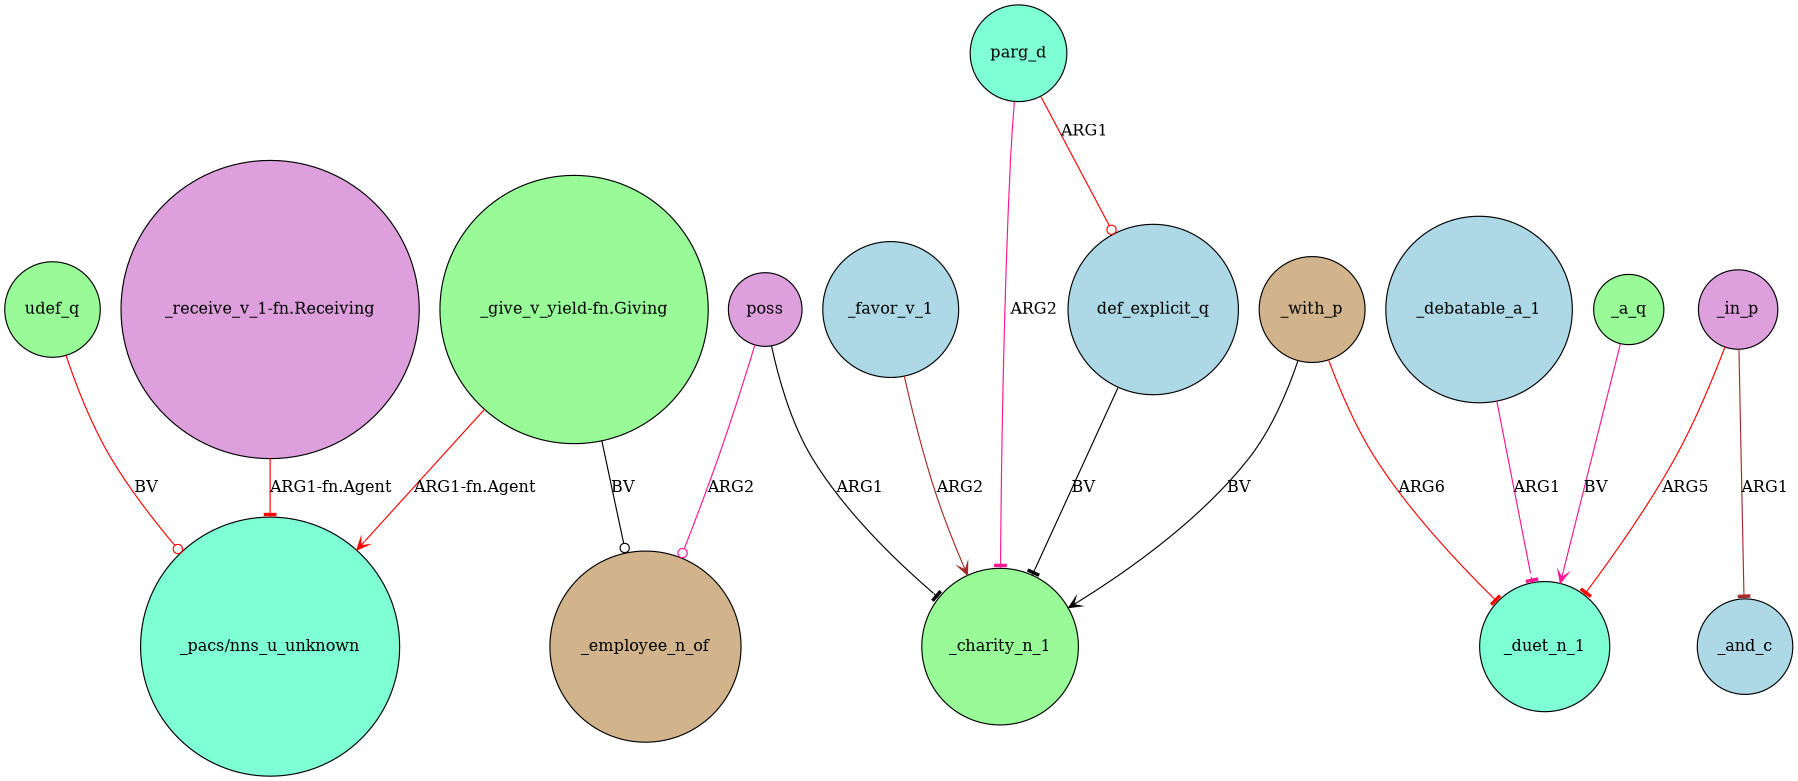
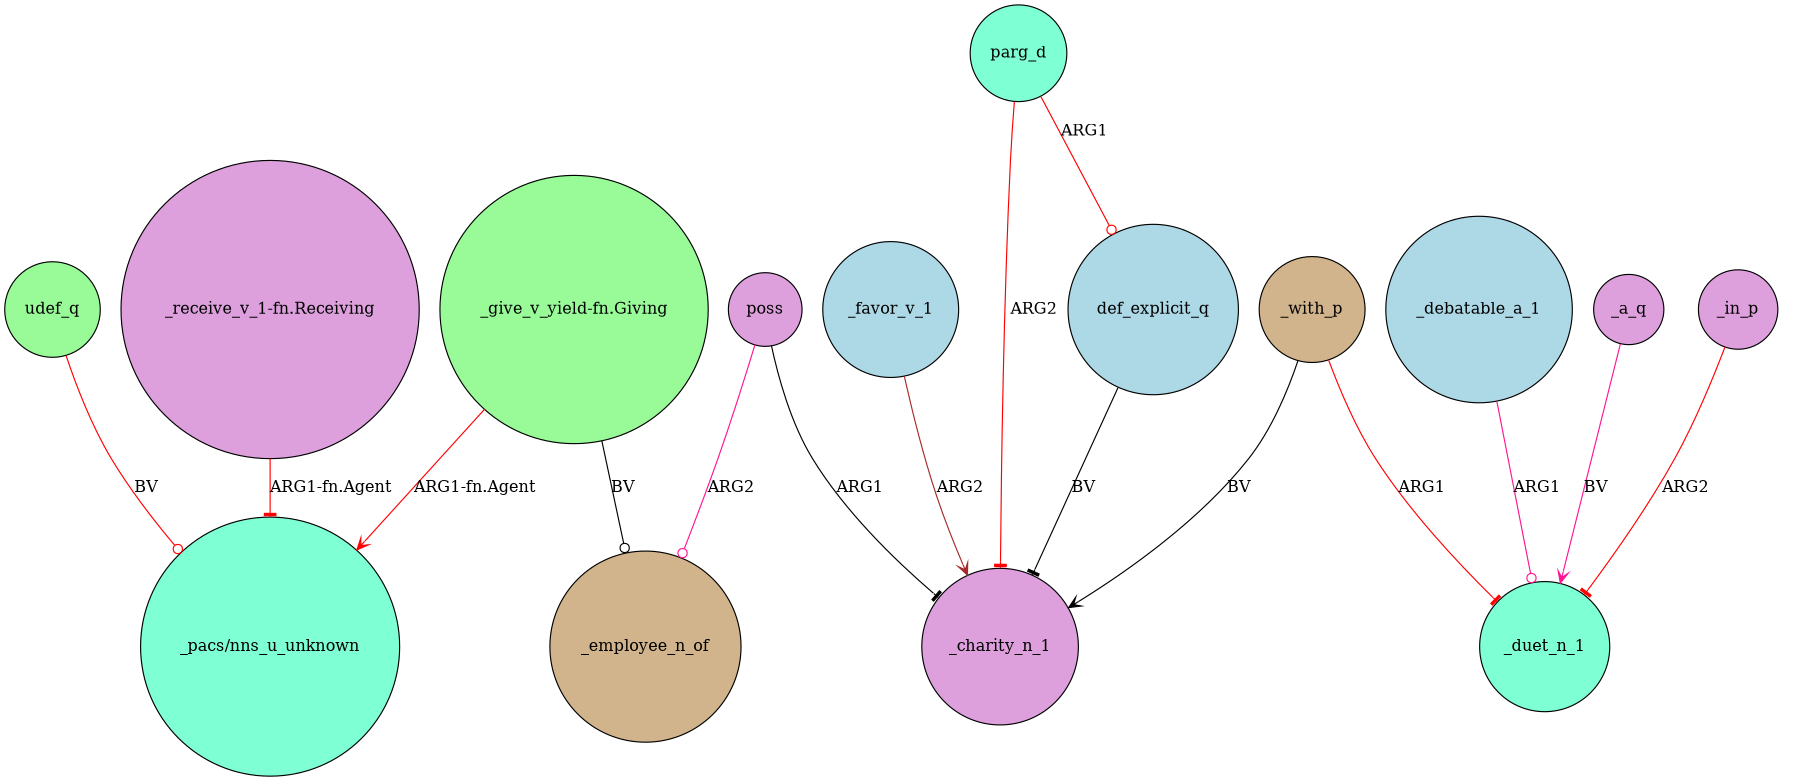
node "_a_q": fillcolor palegreen -> plum
edge "parg_d" -> "_charity_n_1": color deeppink -> red
edge "_with_p" -> "_duet_n_1": label "ARG6" -> "ARG1"
edge "_debatable_a_1" -> "_duet_n_1": arrowhead tee -> odot
edge "_in_p" -> "_duet_n_1": label "ARG5" -> "ARG2"
node "_charity_n_1": fillcolor palegreen -> plum
node "_and_c": removed
